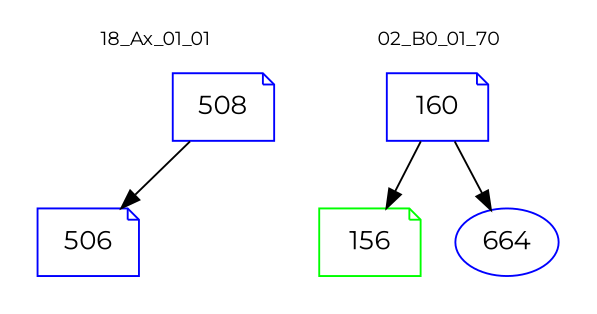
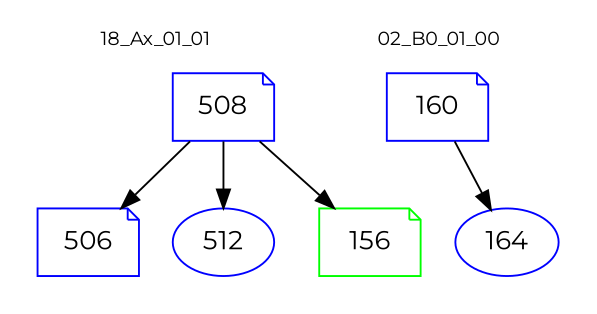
cluster "02_B0_01_70": label "02_B0_01_70" -> "02_B0_01_00"
edge "160" -> "156": now "508" -> "156"
node "512": added
node "664": label "664" -> "164"
